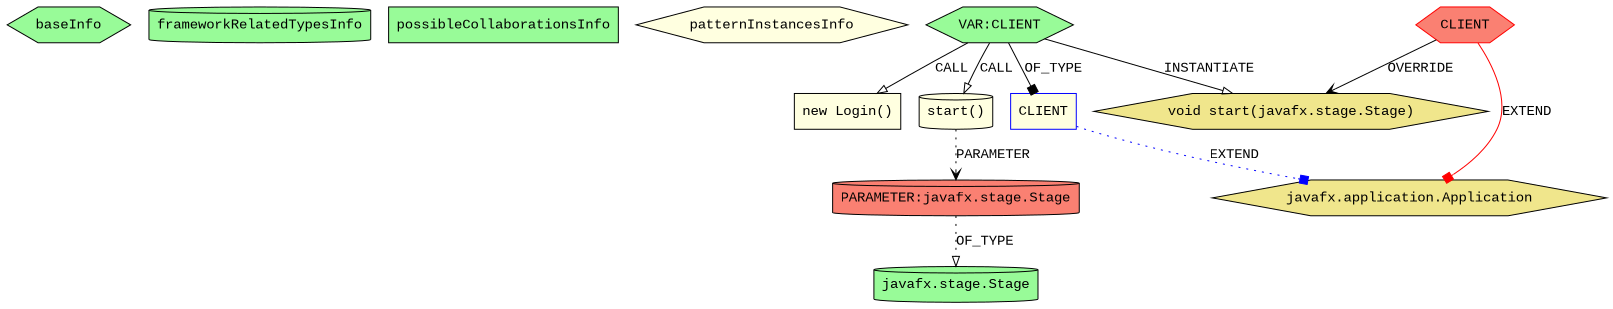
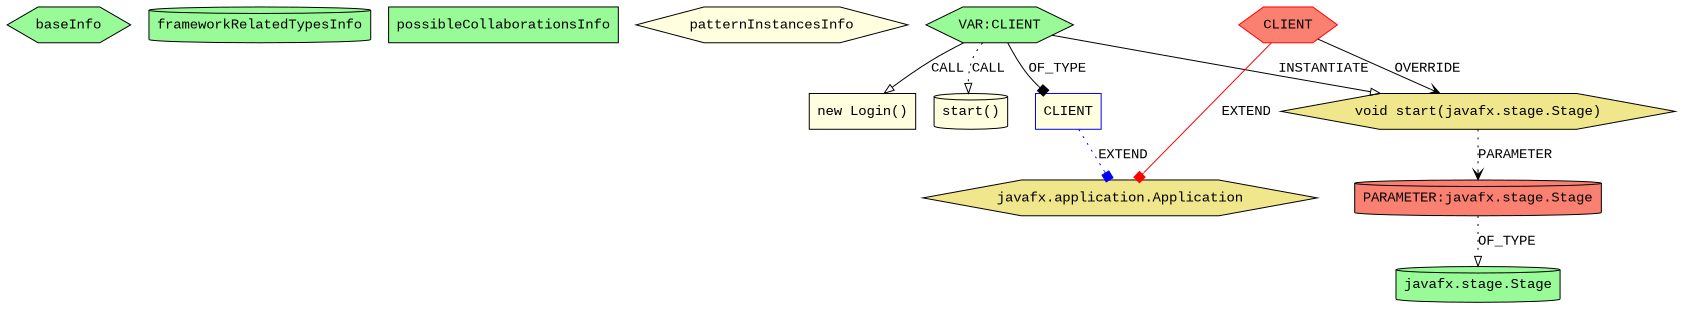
edge "VAR:CLIENT" -> "start()": style solid -> dotted
edge "start()" -> "PARAMETER:javafx.stage.Stage": now "void start(javafx.stage.Stage)" -> "PARAMETER:javafx.stage.Stage"
